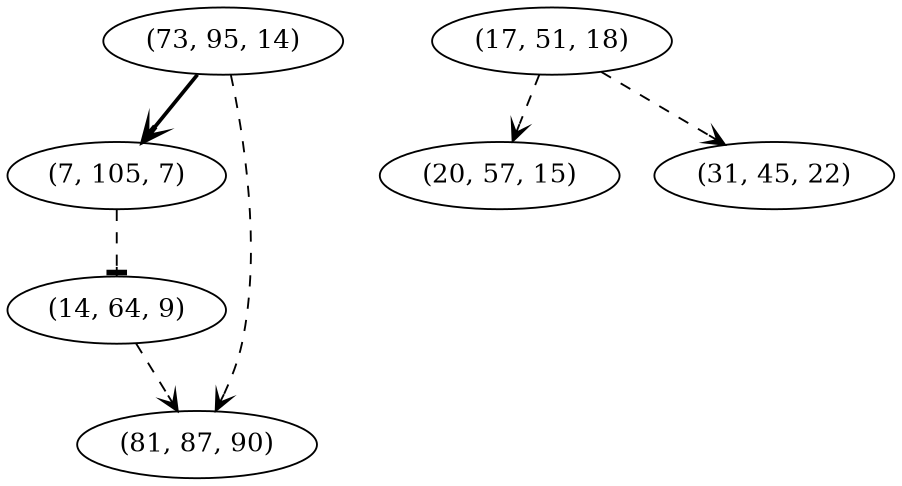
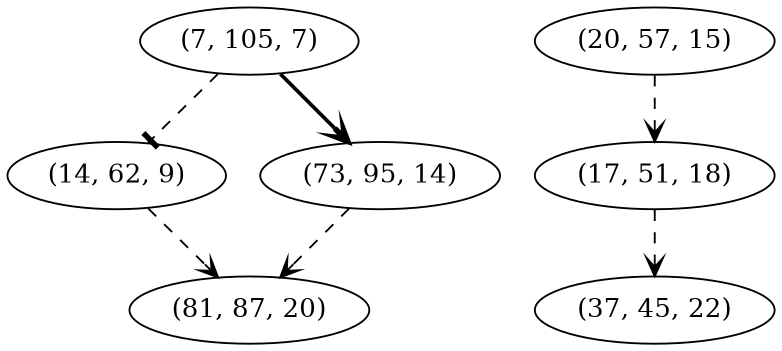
edge "(17, 51, 18)" -> "(20, 57, 15)": reversed
edge "(73, 95, 14)" -> "(7, 105, 7)": reversed
node "(31, 45, 22)": label "(31, 45, 22)" -> "(37, 45, 22)"
node "(14, 64, 9)": label "(14, 64, 9)" -> "(14, 62, 9)"
node "(81, 87, 90)": label "(81, 87, 90)" -> "(81, 87, 20)"
